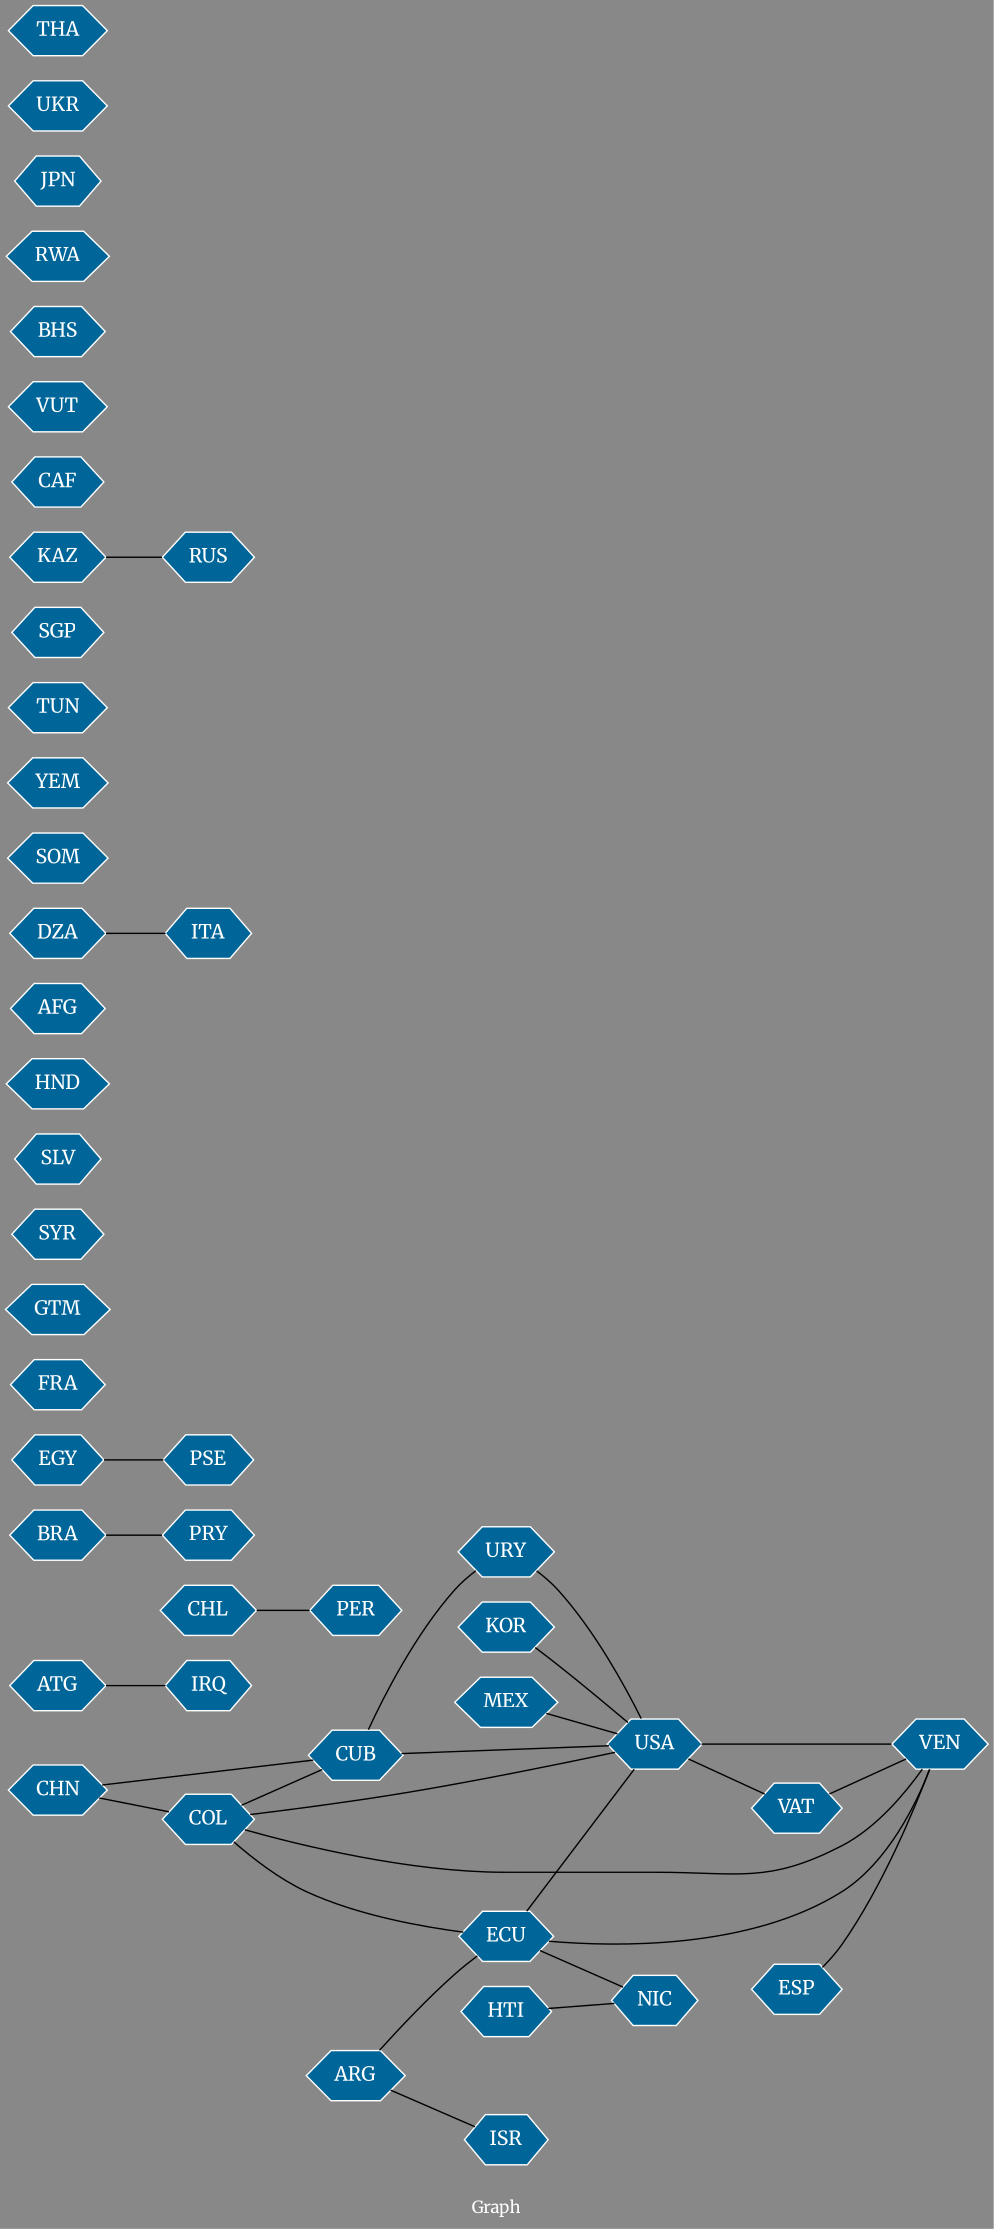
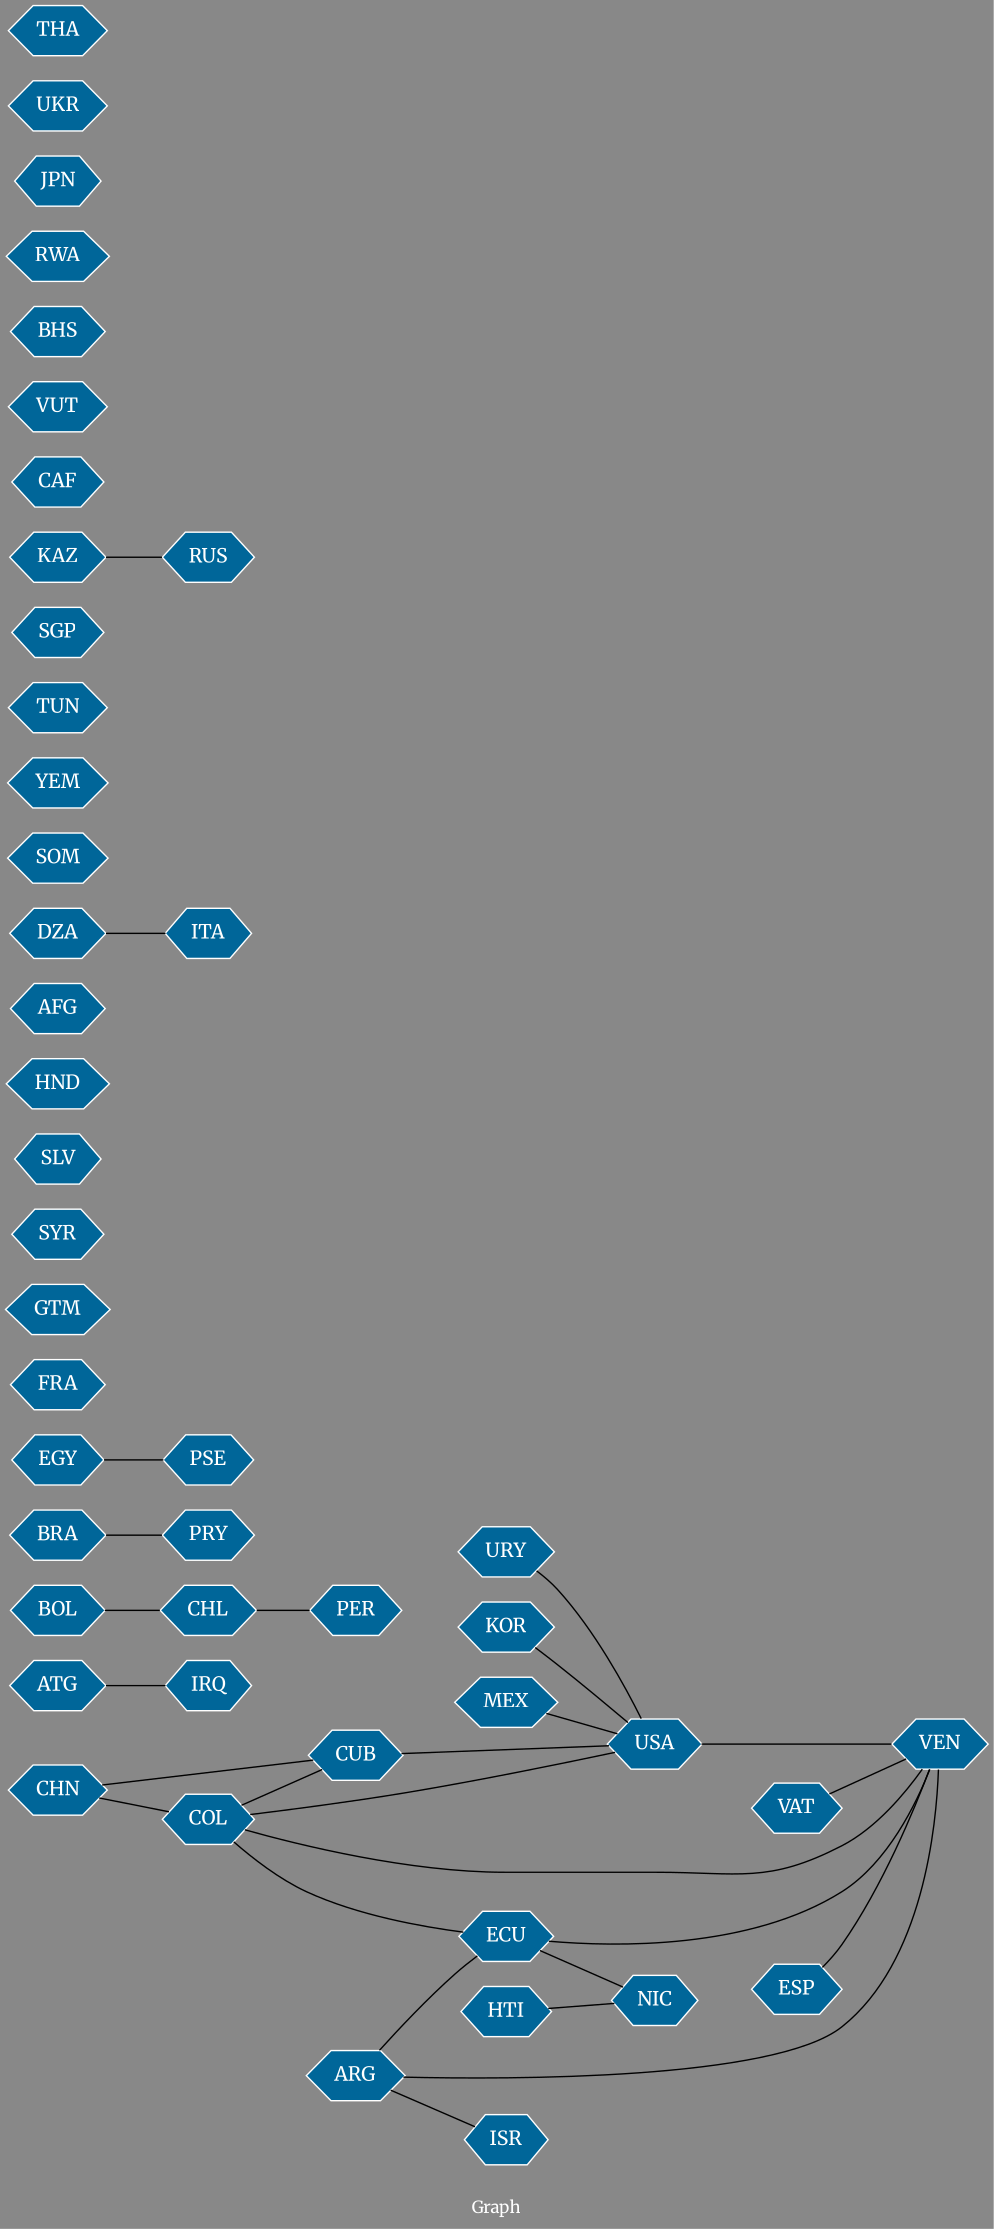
node "BOL": added
edge "URY" -- "CUB": removed
edge "USA" -- "VAT": removed
edge "USA" -- "ECU": removed
edge "VEN" -- "ARG": added
